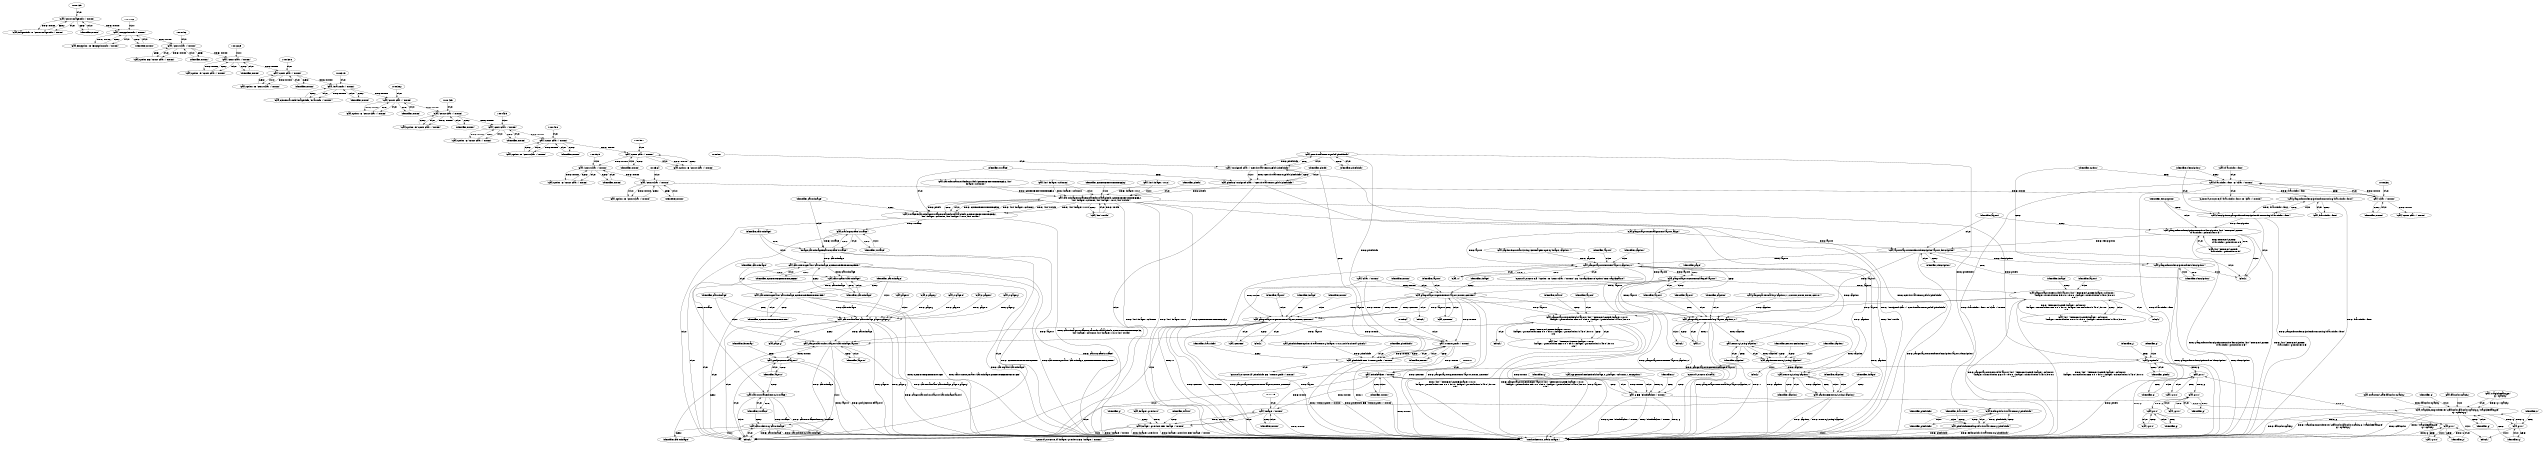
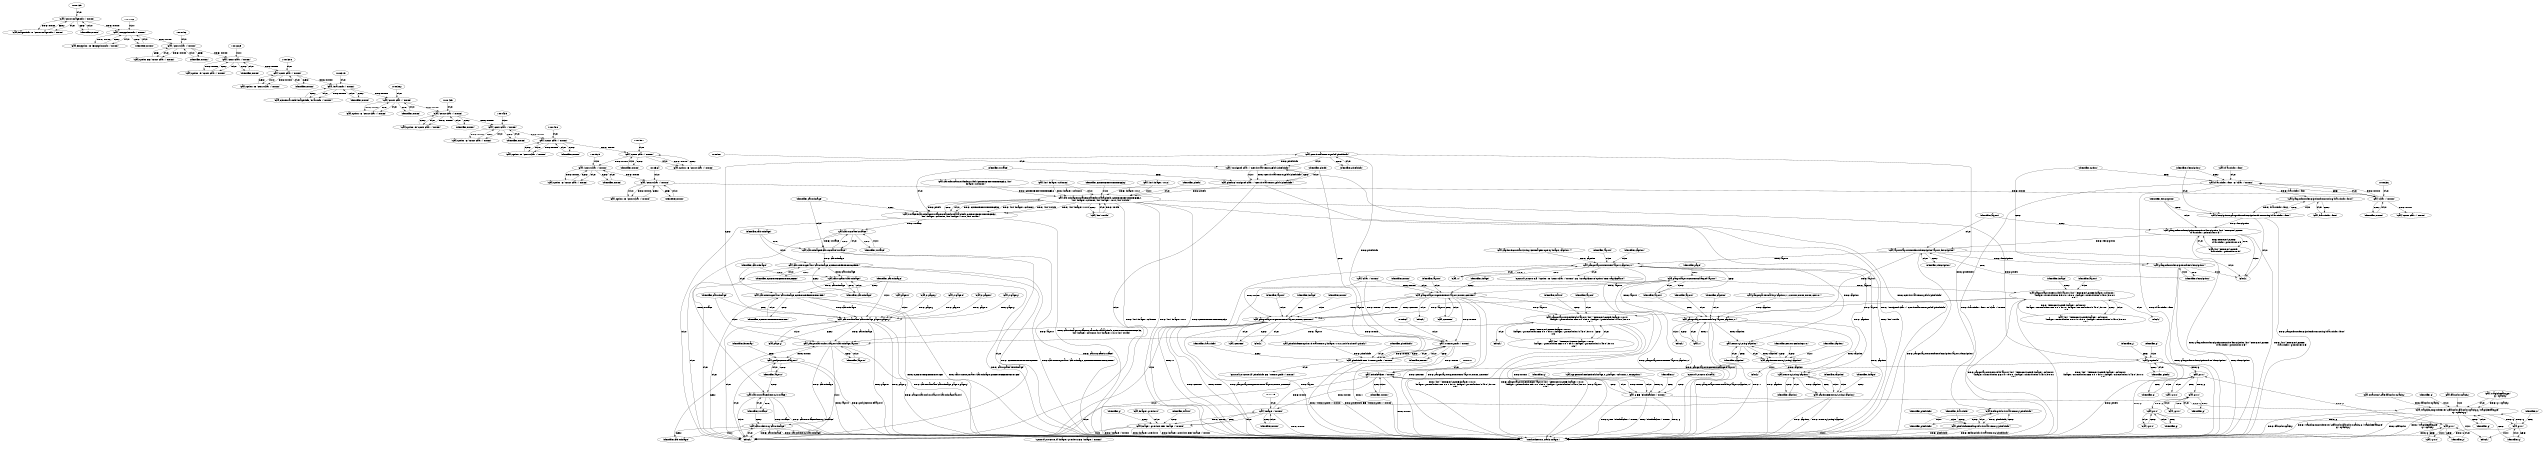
edge "(Call,(unsigned char *) GetVirtualMemoryBlob(pixel_info))" -> "(Call,GetVirtualMemoryBlob(pixel_info))": now "(Call,cairo_translate(cairo_image,page.x,page.y))" -> "(Call,GetVirtualMemoryBlob(pixel_info))"
node "(ControlStructure,if (draw_info->font != (char *) NULL))": removed
node "(Call,markup_create(surface))": label "(Call,markup_create(surface))" -> "(Call,cairo_create(surface))"
node "(Call,pango_layout_set_alignment(layout,align))": removed
node "(Image,cairo_image=cairo_create(surface))": label "(Image,cairo_image=cairo_create(surface))" -> "(Call,cairo_image=cairo_create(surface))"
edge "(Call,pango_layout_set_text(layout,caption,-1))" -> "(Call,pango_layout_context_changed(layout))": removed, label "DDG: layout"
edge "(Call,cairo_paint(cairo_image))" -> "(MethodReturn,static Image *)": label "DDG: cairo_paint(cairo_image)" -> "DDG: cairo_paint(text_image)"
edge "(Call,image->previous)" -> "(Call,image->previous == (Image *) NULL)": label "DDG: " -> "AST: "
edge "(Call,pango_font_description_from_string(draw_info->font))" -> "(MethodReturn,static Image *)": removed, label "DDG: draw_info->font"
